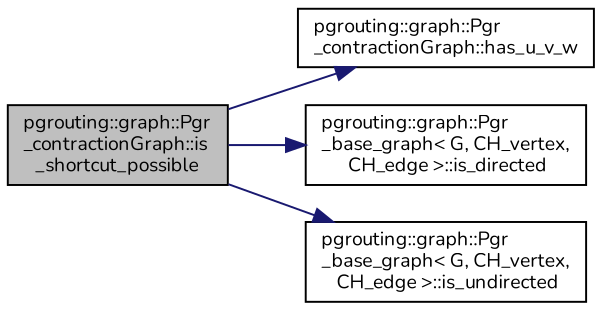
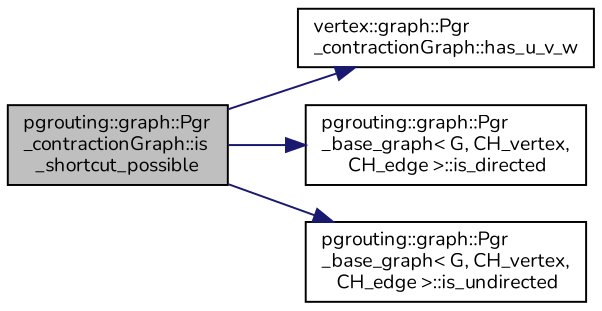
node "pgrouting::graph::Pgr _contractionGraph::has_u_v_w": label "pgrouting::graph::Pgr _contractionGraph::has_u_v_w" -> "vertex::graph::Pgr _contractionGraph::has_u_v_w"
